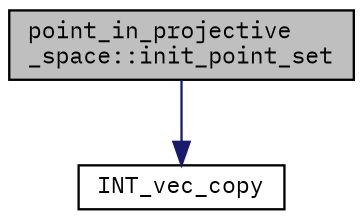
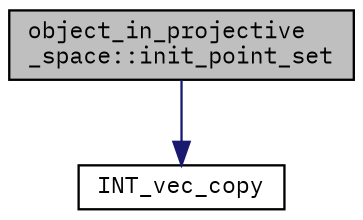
node "point_in_projective _space::init_point_set": label "point_in_projective _space::init_point_set" -> "object_in_projective _space::init_point_set"
